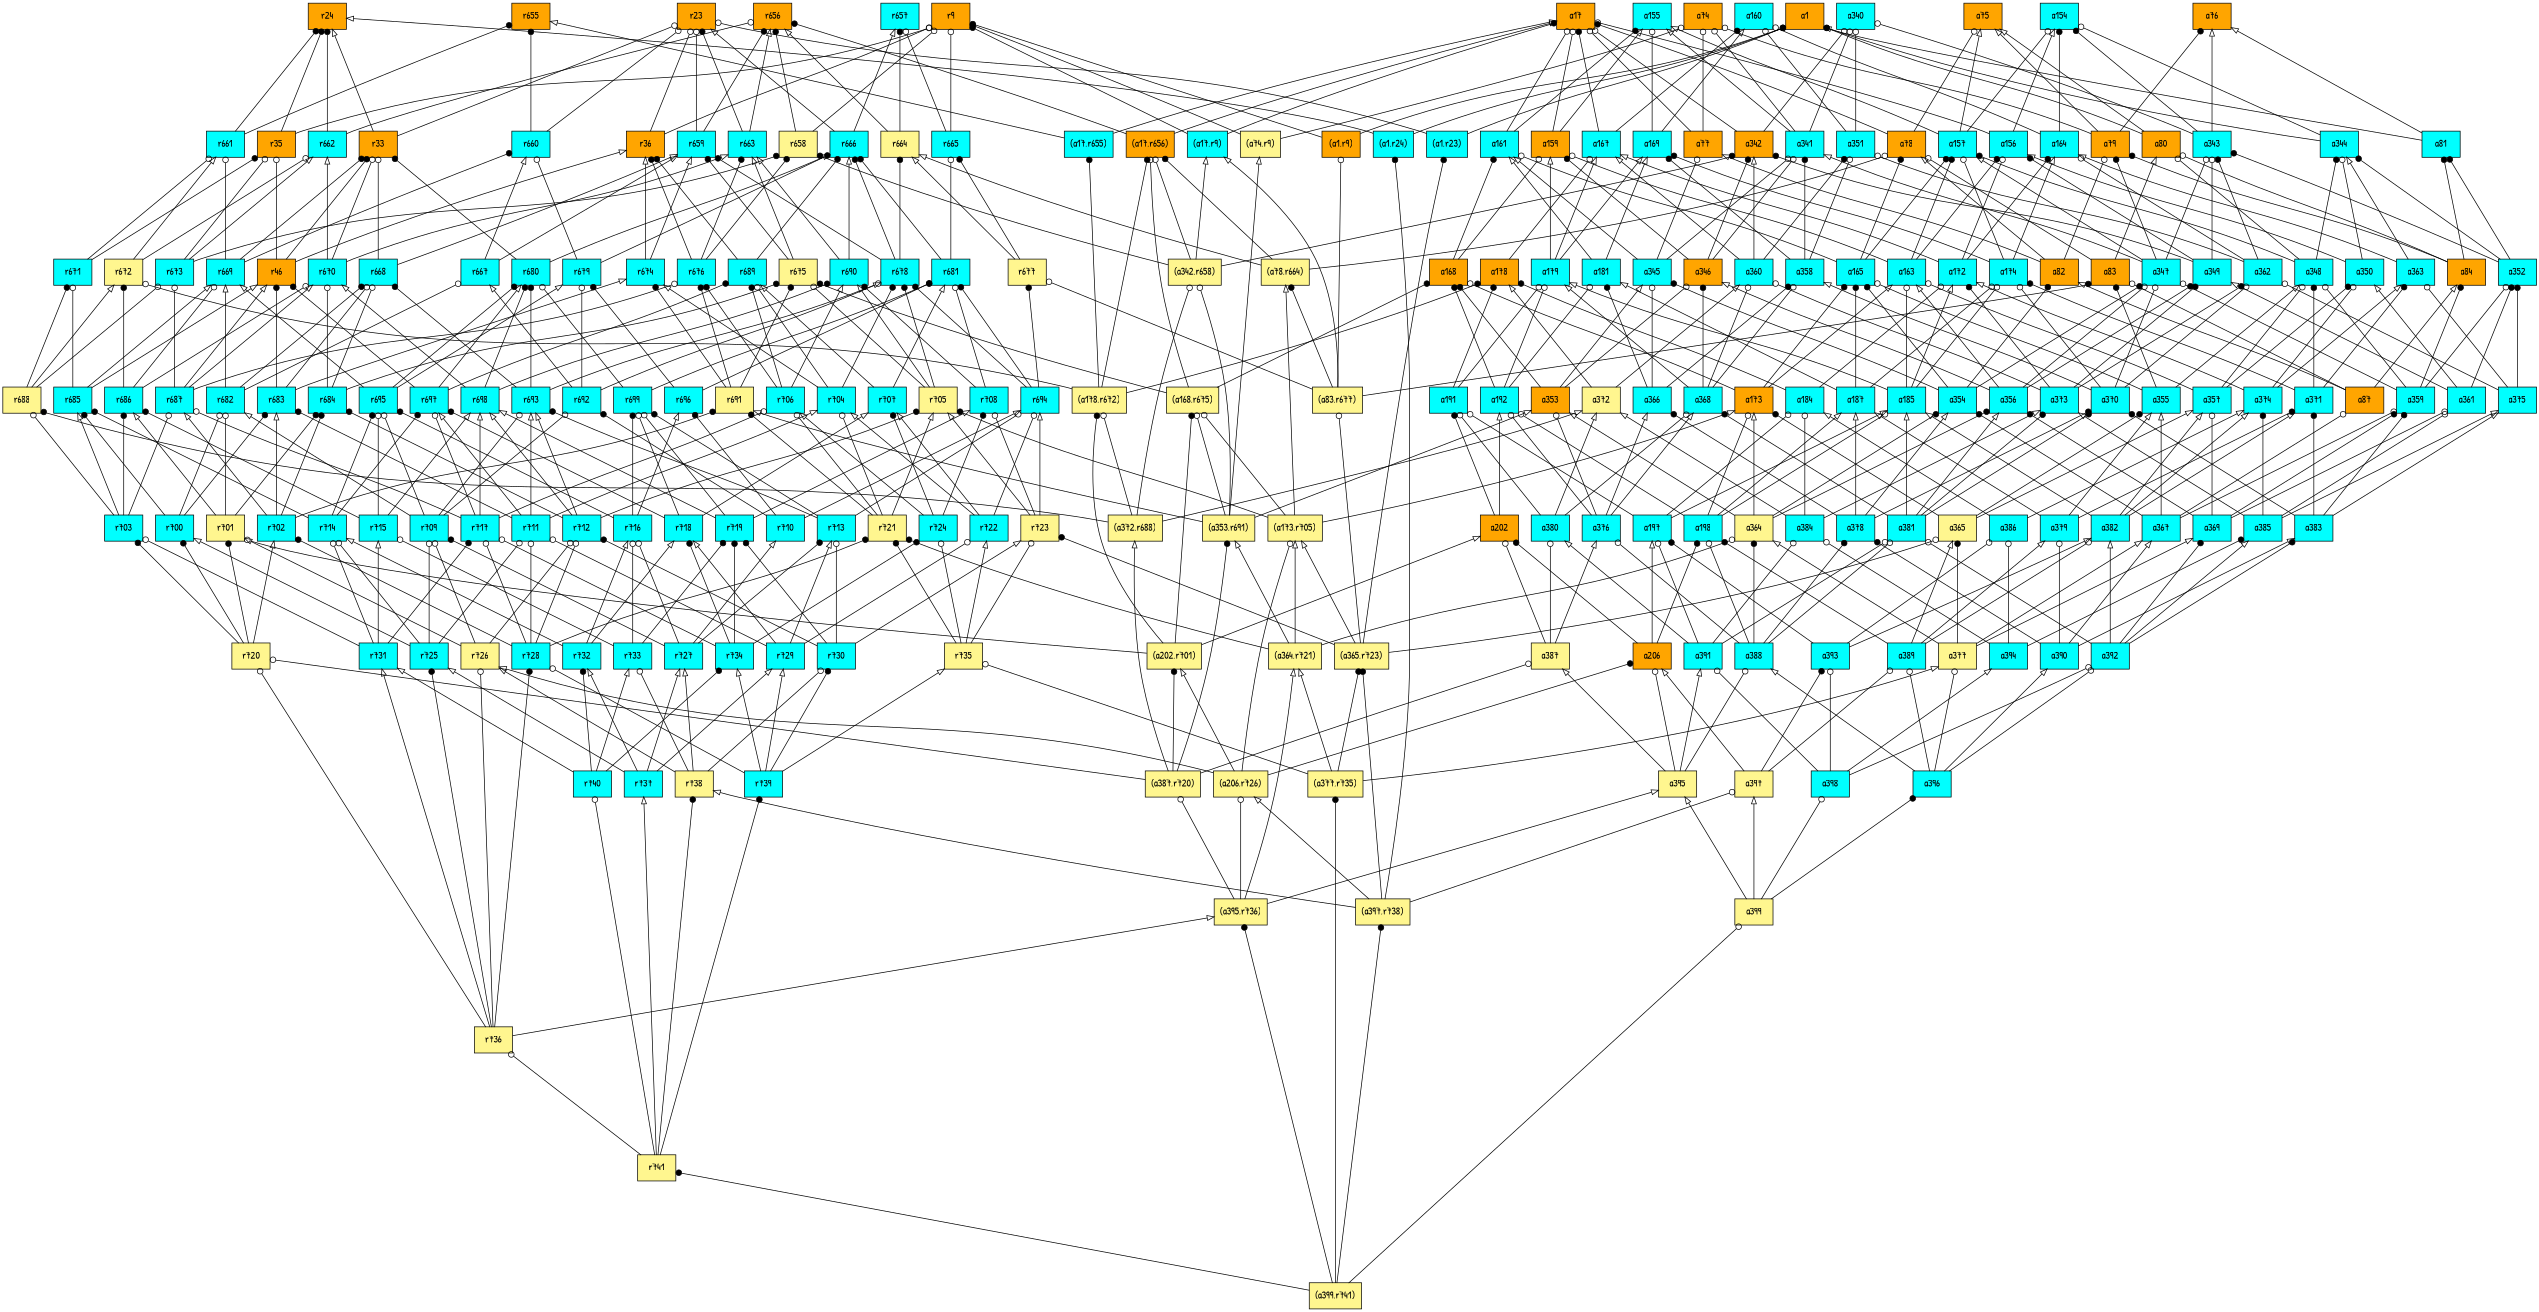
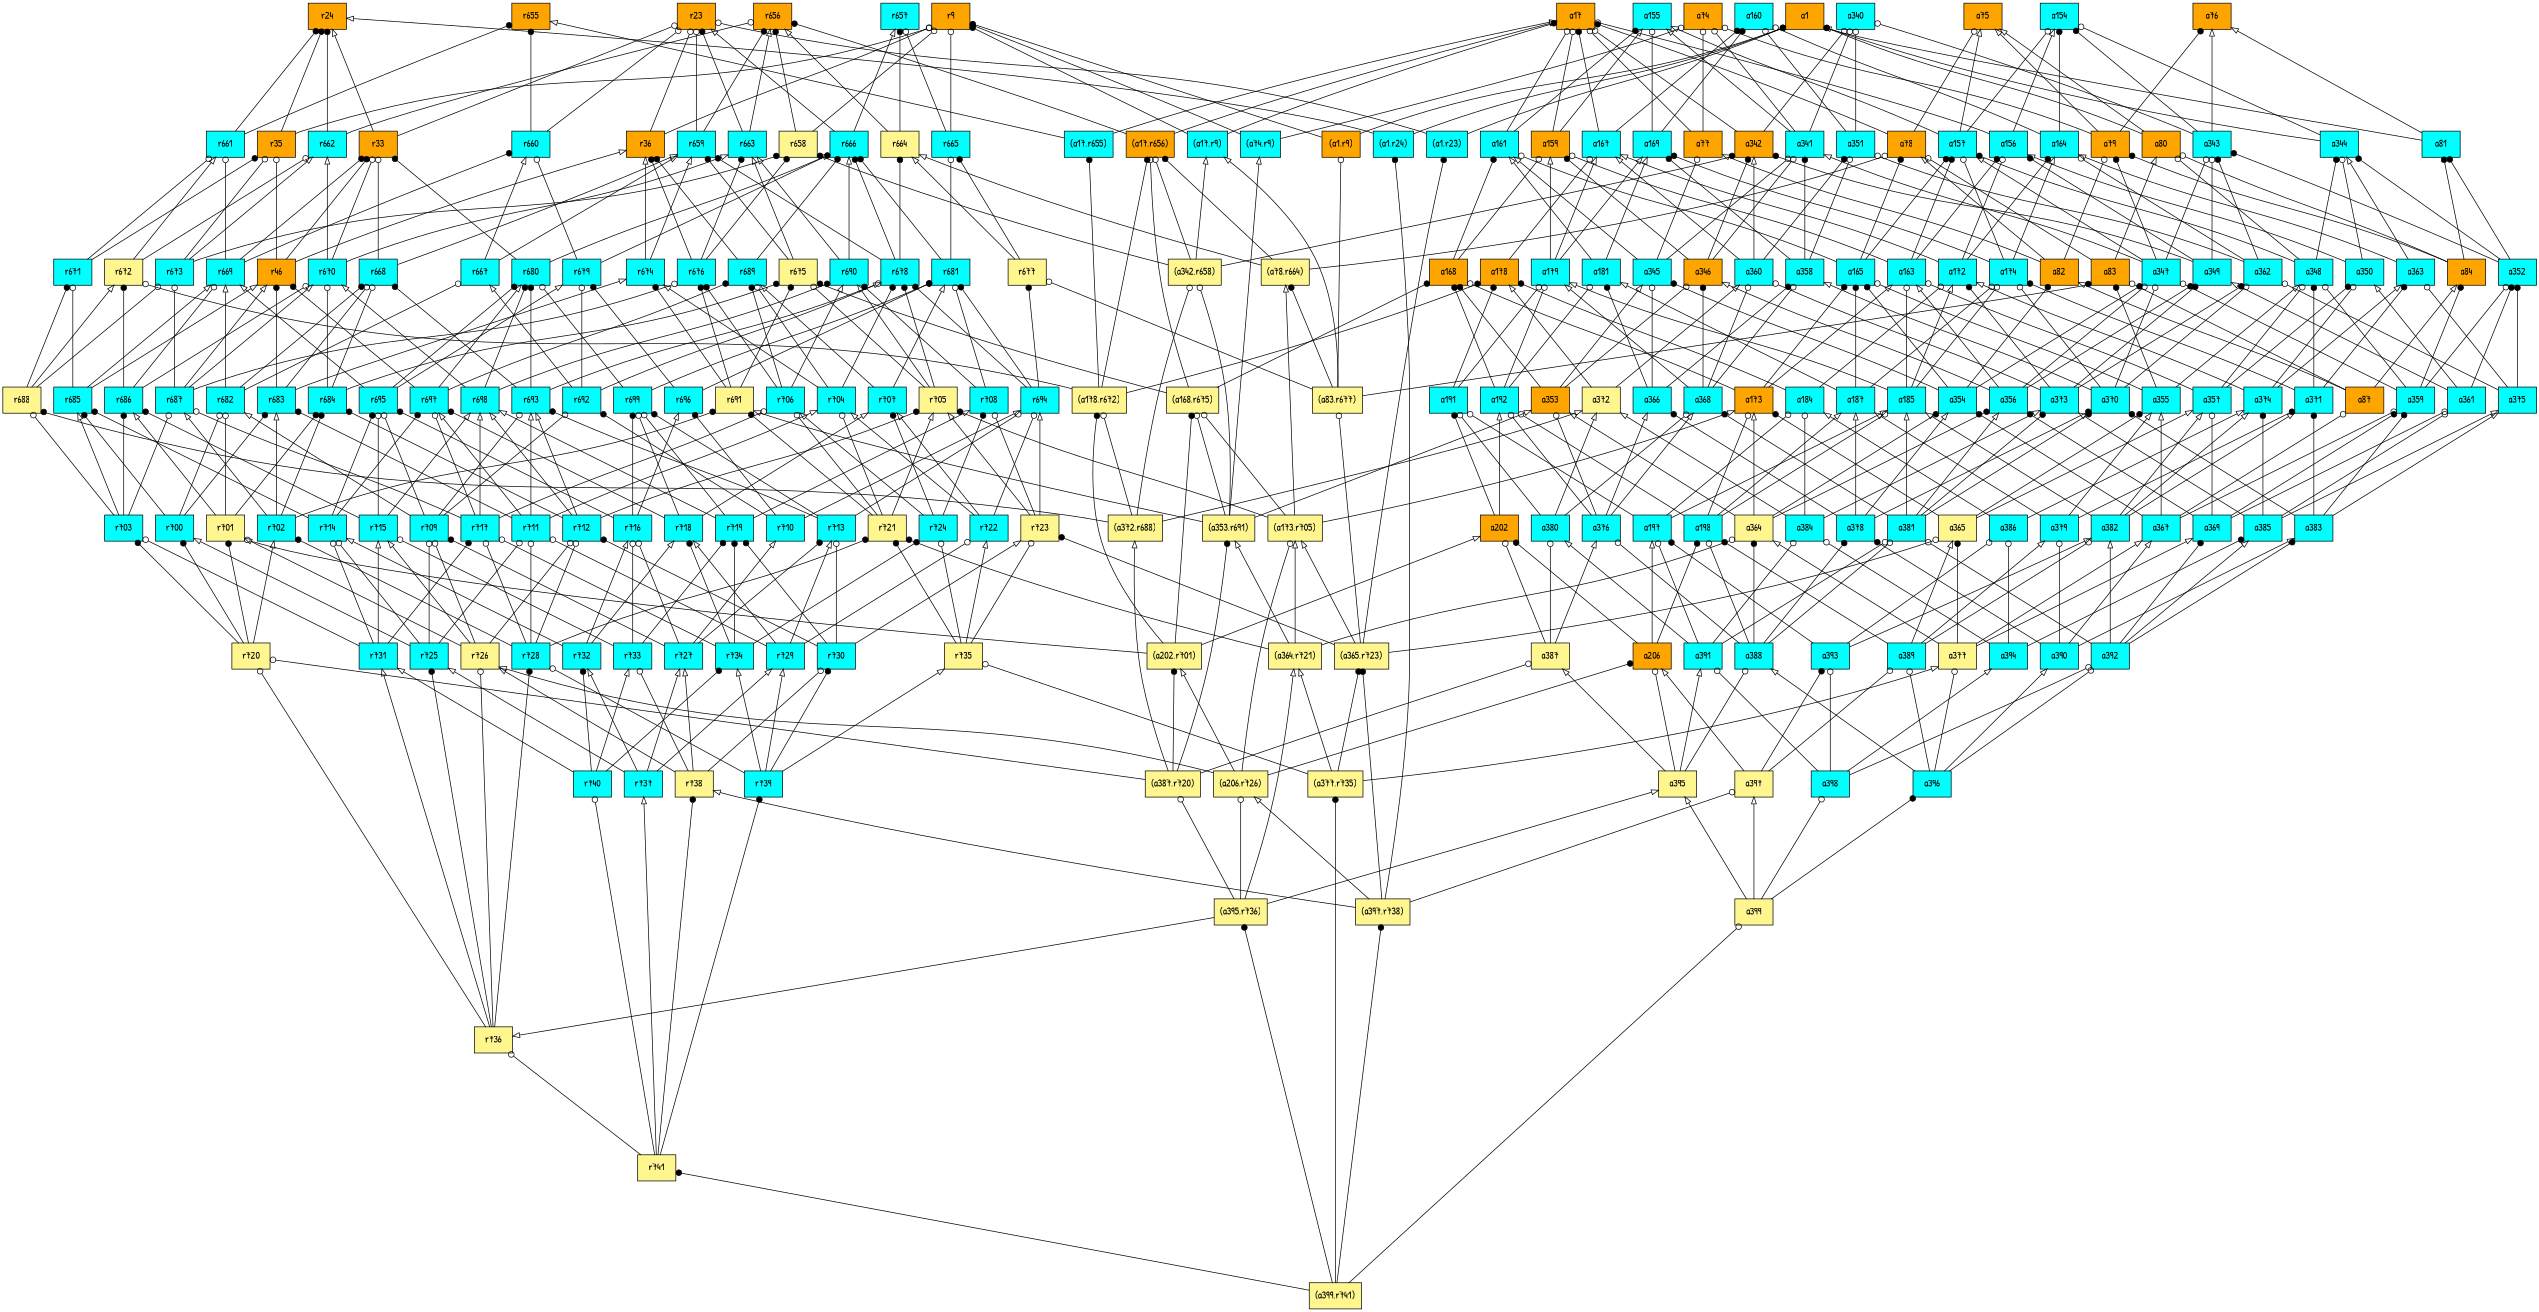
edge "a169" -> "a160": arrowhead onormal -> dot
node "(a74,r9)": fillcolor khaki1 -> cyan
edge "r726" -> "r715": added
edge "r736" -> "(a395,r736)": reversed
